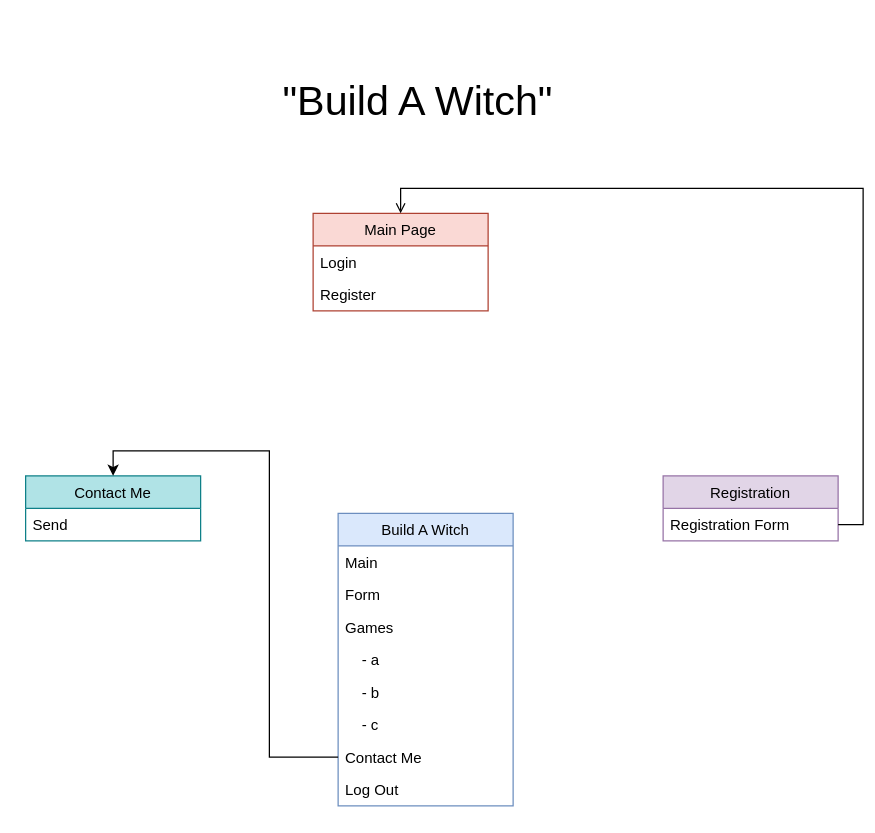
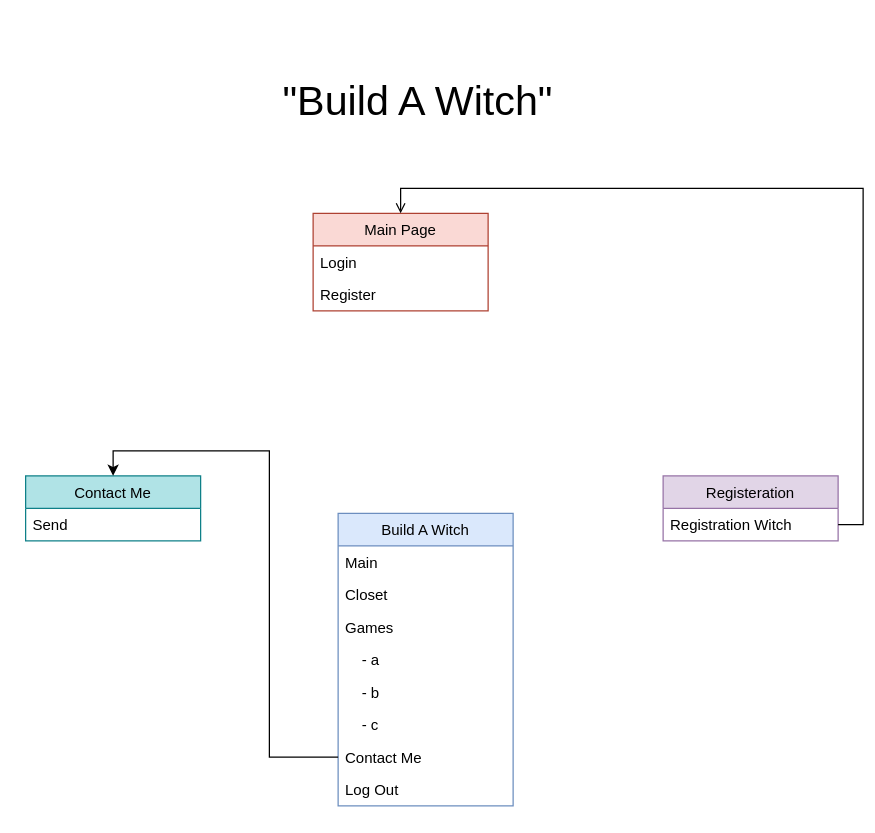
node "Registration": label "Registration" -> "Registeration"
node "Registration Form": label "Registration Form" -> "Registration Witch"
node "Form": label "Form" -> "Closet"
